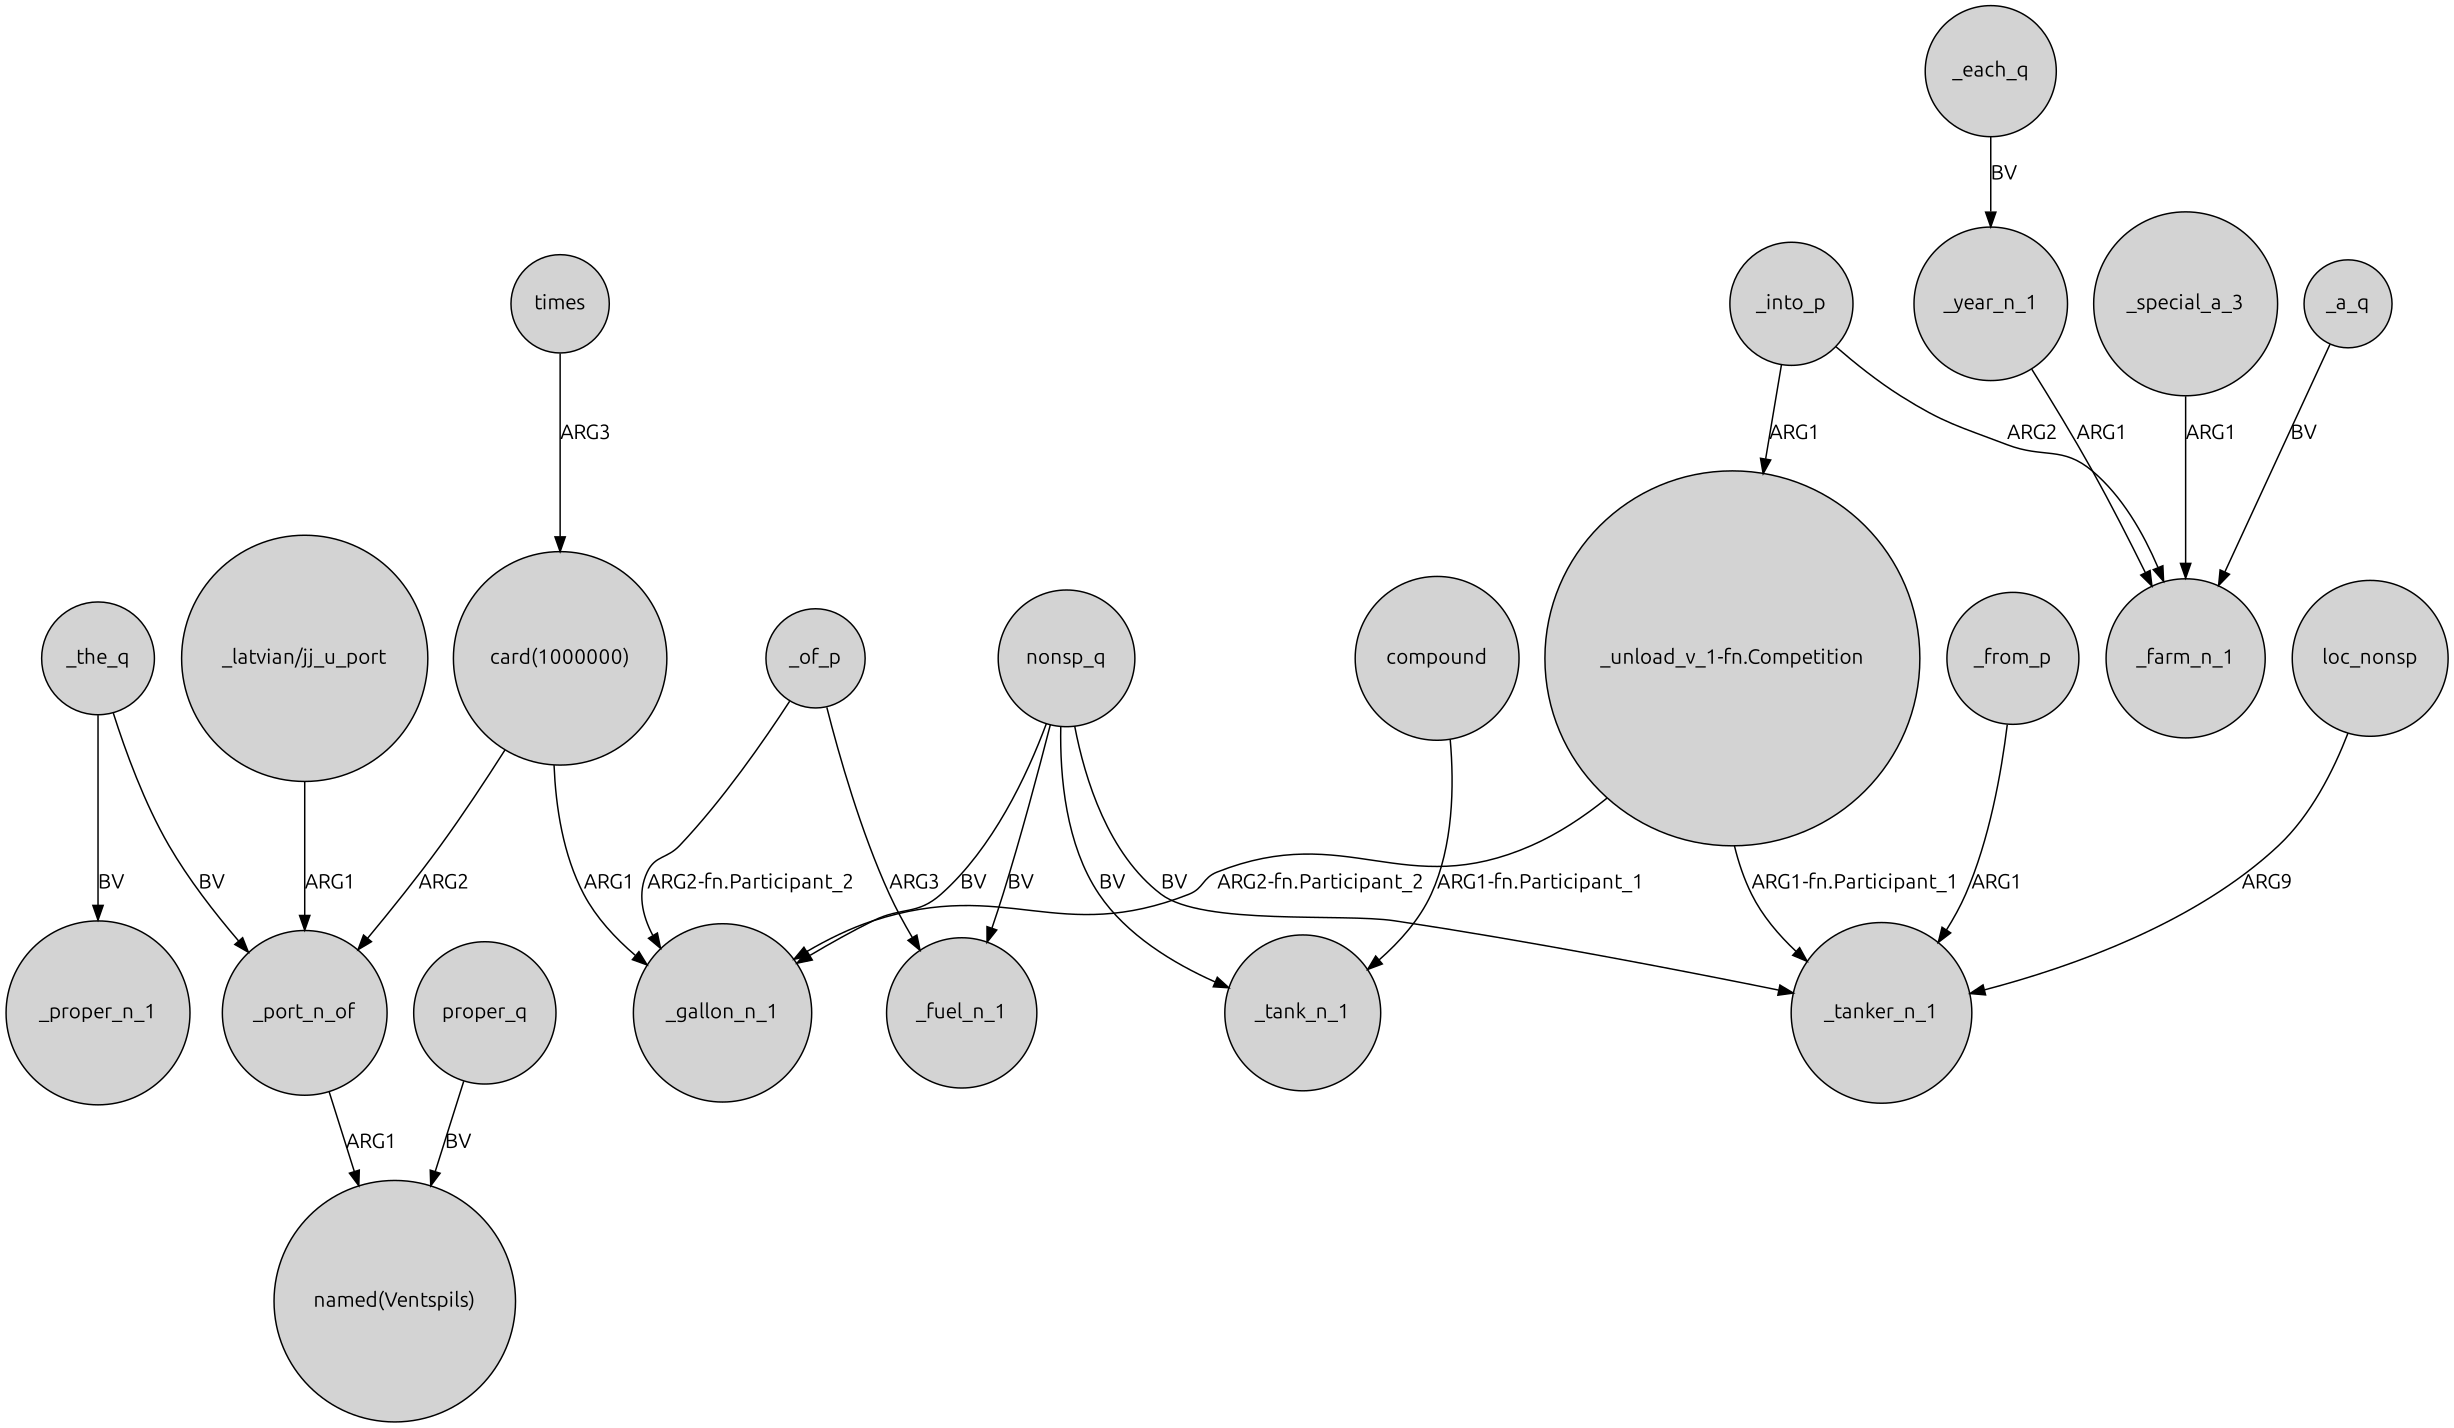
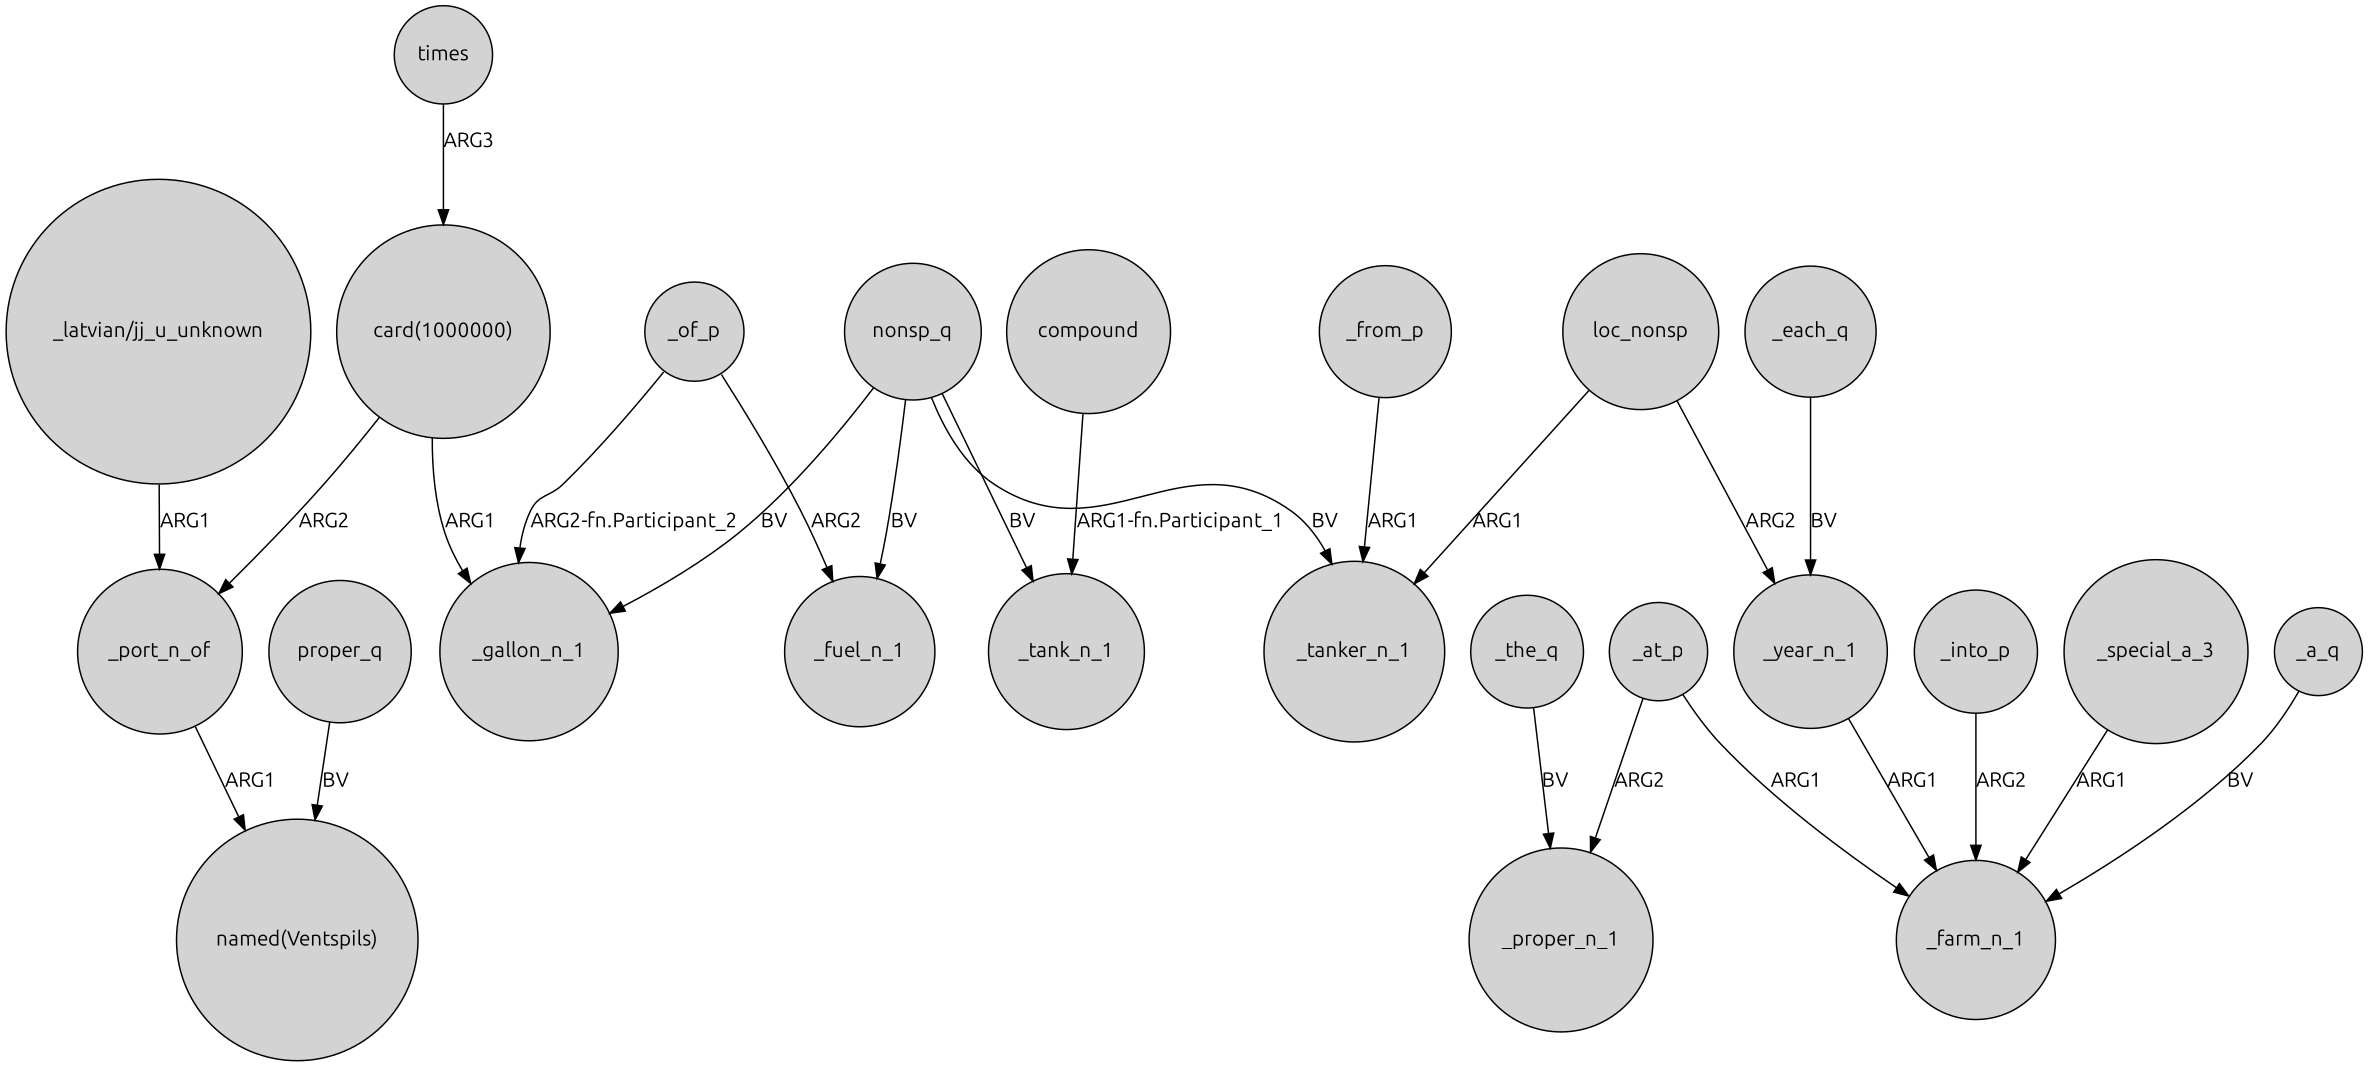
edge "loc_nonsp" -> "_year_n_1": added, label "ARG2"
node "_at_p": added
node "_latvian/jj_u_port": label "_latvian/jj_u_port" -> "_latvian/jj_u_unknown"
node "_unload_v_1-fn.Competition": removed
edge "_the_q" -> "_port_n_of": removed, label "BV"
edge "_of_p" -> "_fuel_n_1": label "ARG3" -> "ARG2"
edge "loc_nonsp" -> "_tanker_n_1": label "ARG9" -> "ARG1"
